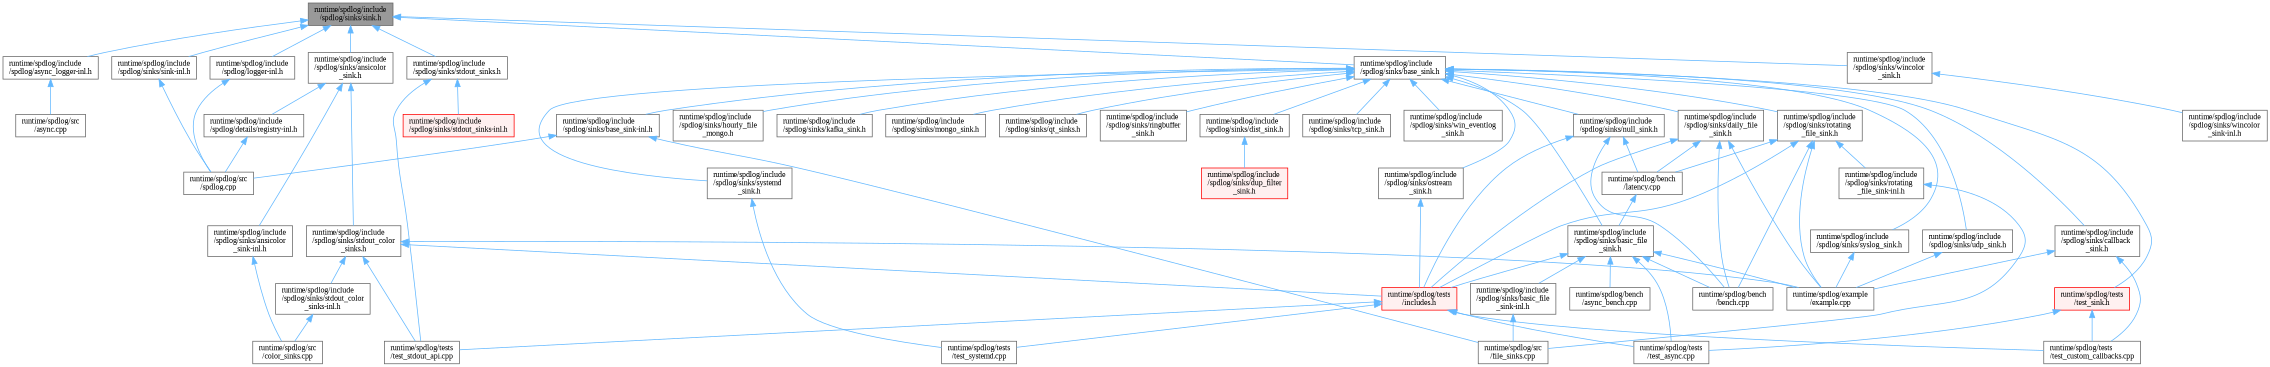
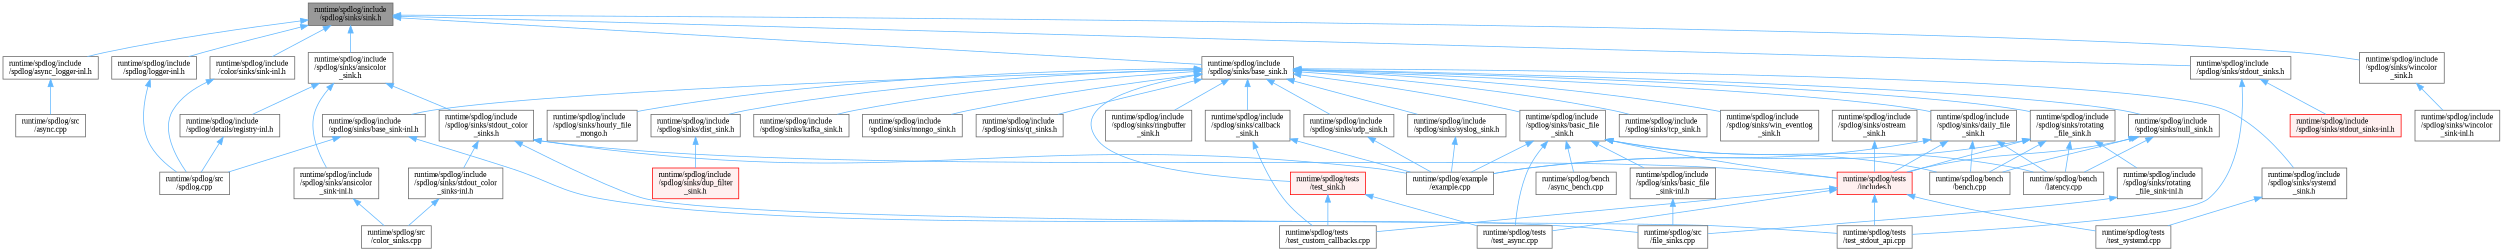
node "runtime/spdlog/include /spdlog/sinks/sink-inl.h": label "runtime/spdlog/include /spdlog/sinks/sink-inl.h" -> "runtime/spdlog/include /color/sinks/sink-inl.h"
edge "runtime/spdlog/include /spdlog/sinks/ostream _sink.h" -> "runtime/spdlog/include /spdlog/sinks/base_sink.h": removed
edge "runtime/spdlog/include /spdlog/sinks/basic_file _sink.h" -> "runtime/spdlog/bench /latency.cpp": reversed
